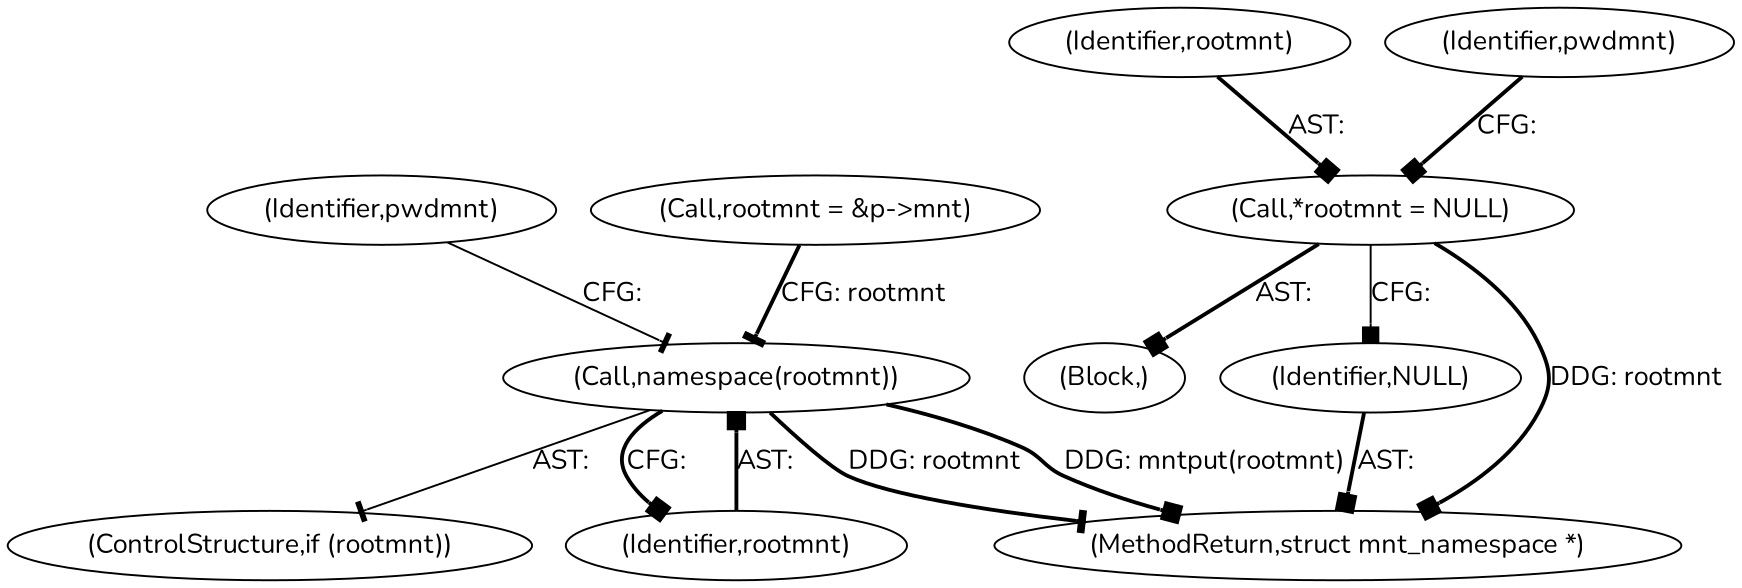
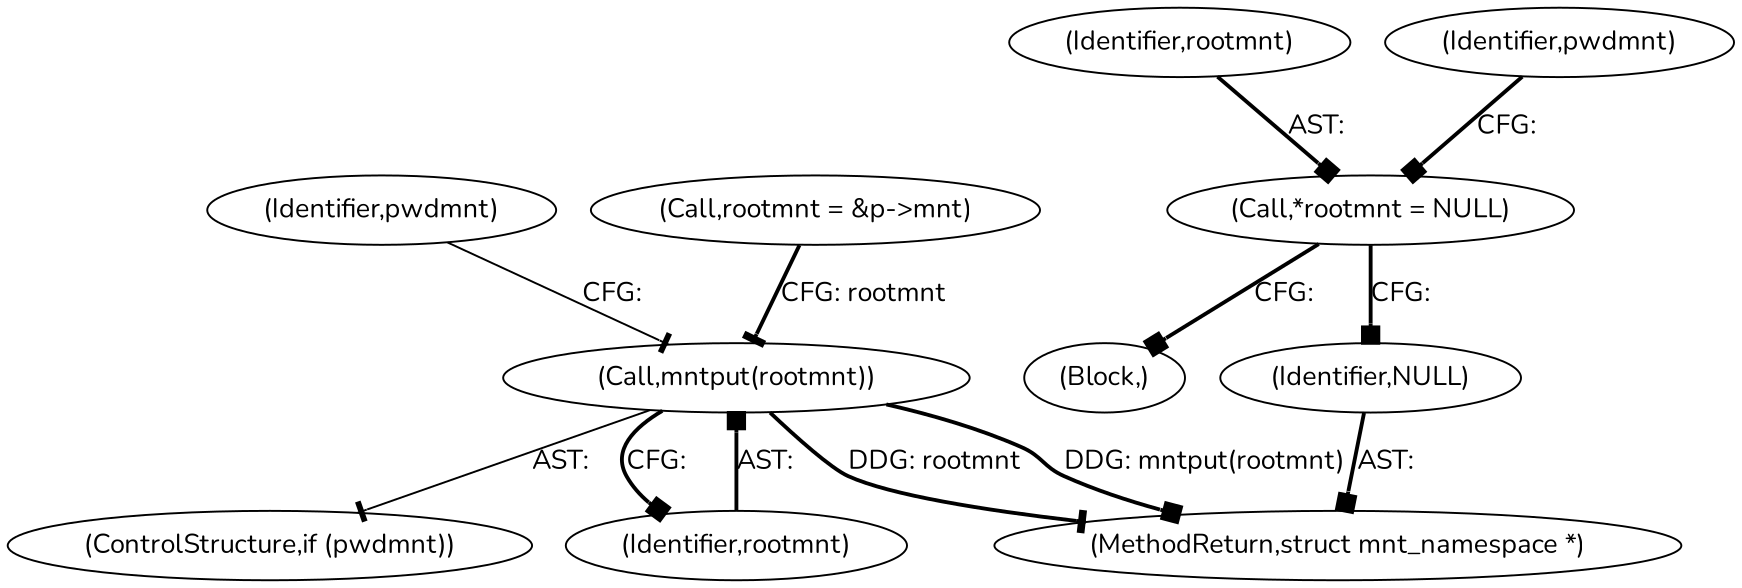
edge "(Call,*rootmnt = NULL)" -> "(Identifier,NULL)": style solid -> bold
edge "(Call,*rootmnt = NULL)" -> "(Block,)": label "AST: " -> "CFG: "
edge "(Call,*rootmnt = NULL)" -> "(MethodReturn,struct mnt_namespace *)": removed, label "DDG: rootmnt"
node "(Call,namespace(rootmnt))": label "(Call,namespace(rootmnt))" -> "(Call,mntput(rootmnt))"
node "(ControlStructure,if (rootmnt))": label "(ControlStructure,if (rootmnt))" -> "(ControlStructure,if (pwdmnt))"
